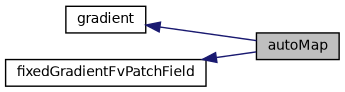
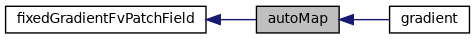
edge "autoMap" -> "gradient": reversed
